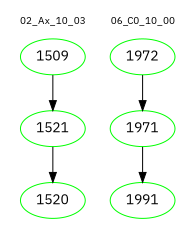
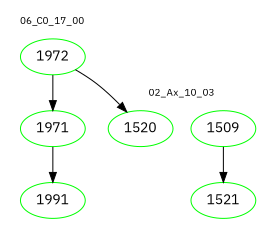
cluster "06_C0_10_00": label "06_C0_10_00" -> "06_C0_17_00"
edge "1521" -> "1520": now "1972" -> "1520"
